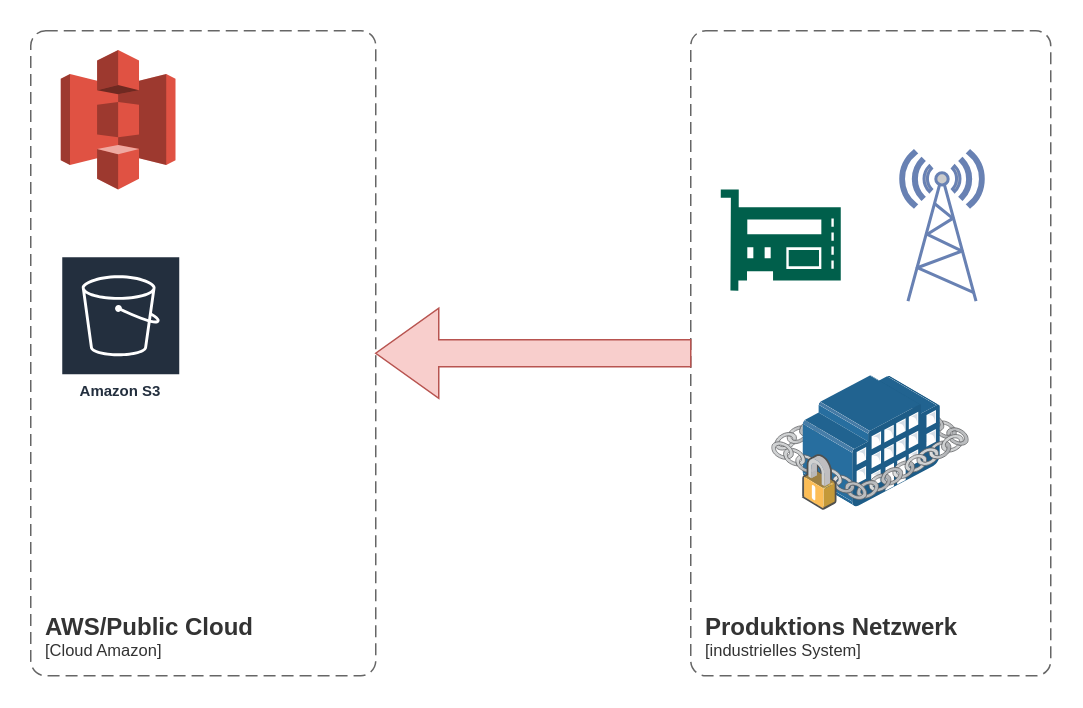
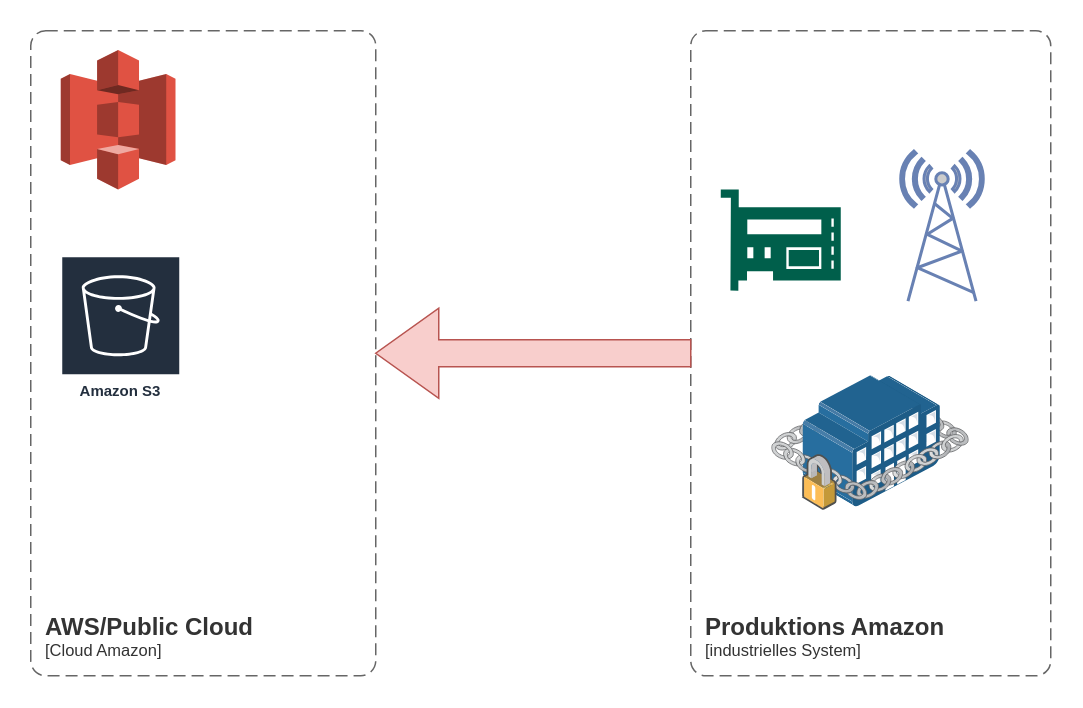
node "Produktions Netzwerk [industrielles System]": label "Produktions Netzwerk [industrielles System]" -> "Produktions Amazon [industrielles System]"
